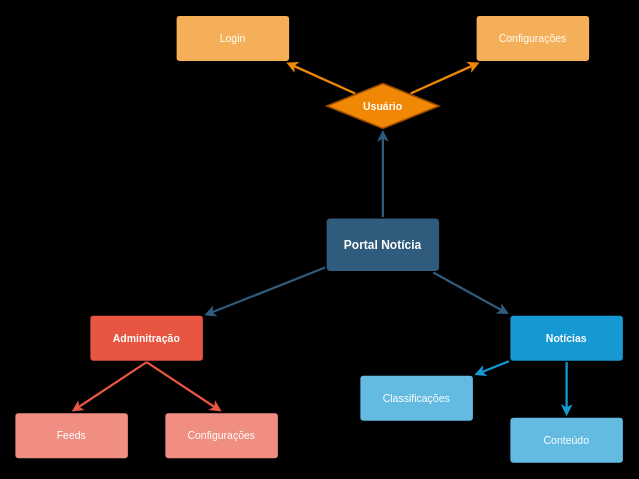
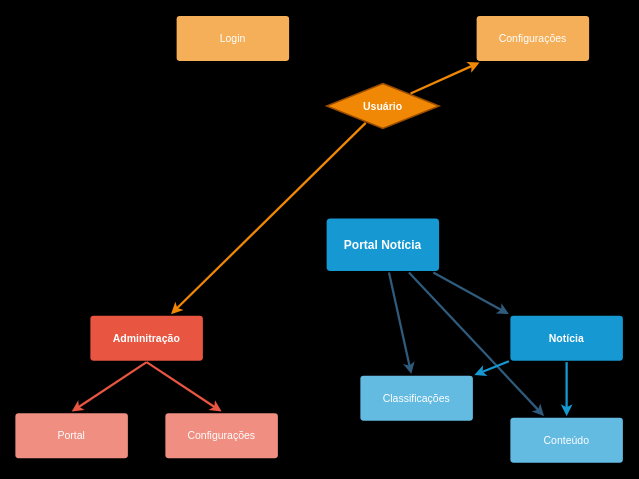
edge "Usuário" -> "Login": now "Usuário" -> "Adminitração"
edge "Portal Notícia" -> "Usuário": now "Portal Notícia" -> "Conteúdo"
node "Portal Notícia": fillcolor #2f5b7c -> #1699d3
edge "Portal Notícia" -> "Adminitração": now "Portal Notícia" -> "Classificações"
node "Notícias": label "Notícias" -> "Notícia"
node "Feeds": label "Feeds" -> "Portal"
